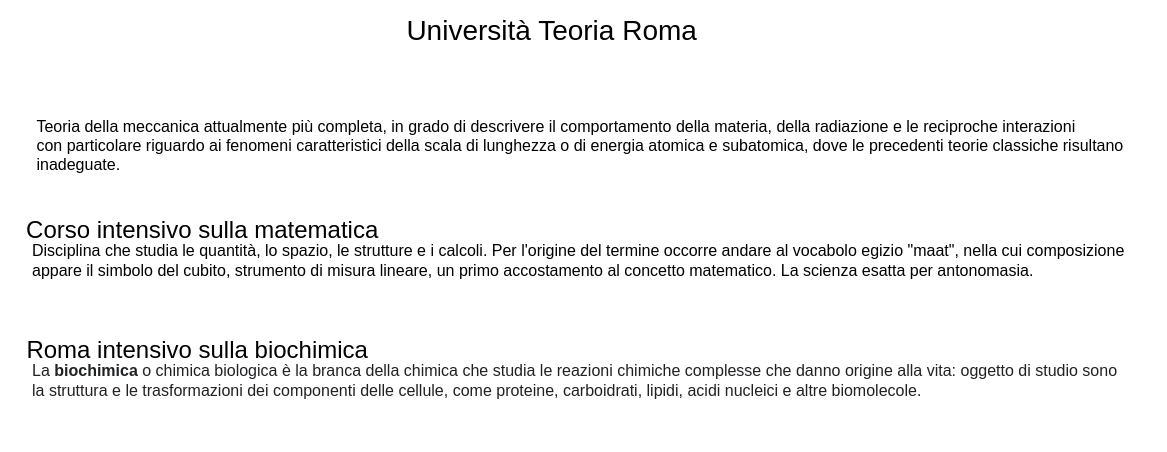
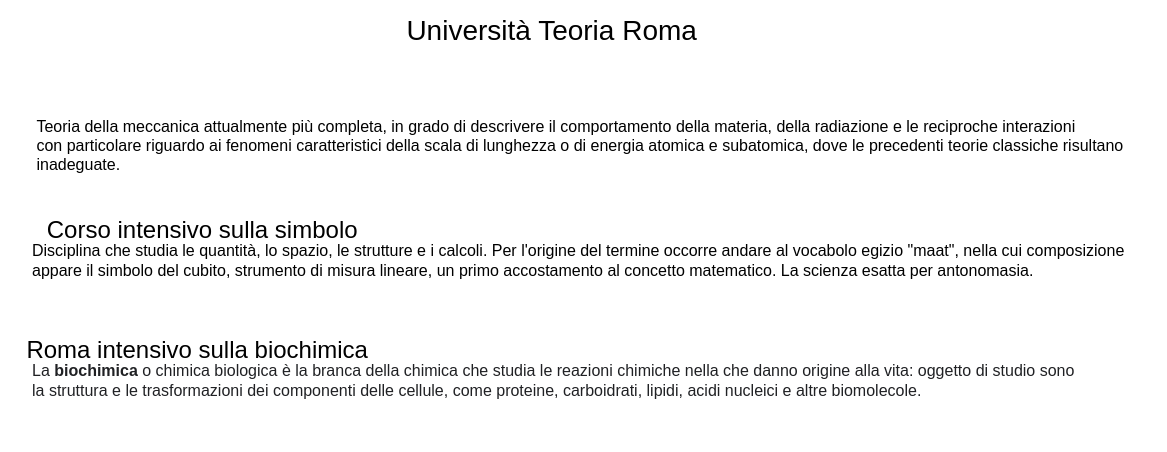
node "Corso intensivo sulla matematica": label "Corso intensivo sulla matematica" -> "Corso intensivo sulla simbolo"
node "La biochimica o chimica biologica è la branca della chimica che studia le reazioni chimiche complesse che danno origine alla vita: oggetto di studio sono la struttura e le trasformazioni dei componenti delle cellule, come proteine, carboidrati, lipidi, acidi nucleici e altre biomolecole.": label "La biochimica o chimica biologica è la branca della chimica che studia le reazioni chimiche complesse che danno origine alla vita: oggetto di studio sono la struttura e le trasformazioni dei componenti delle cellule, come proteine, carboidrati, lipidi, acidi nucleici e altre biomolecole." -> "La biochimica o chimica biologica è la branca della chimica che studia le reazioni chimiche nella che danno origine alla vita: oggetto di studio sono la struttura e le trasformazioni dei componenti delle cellule, come proteine, carboidrati, lipidi, acidi nucleici e altre biomolecole."
